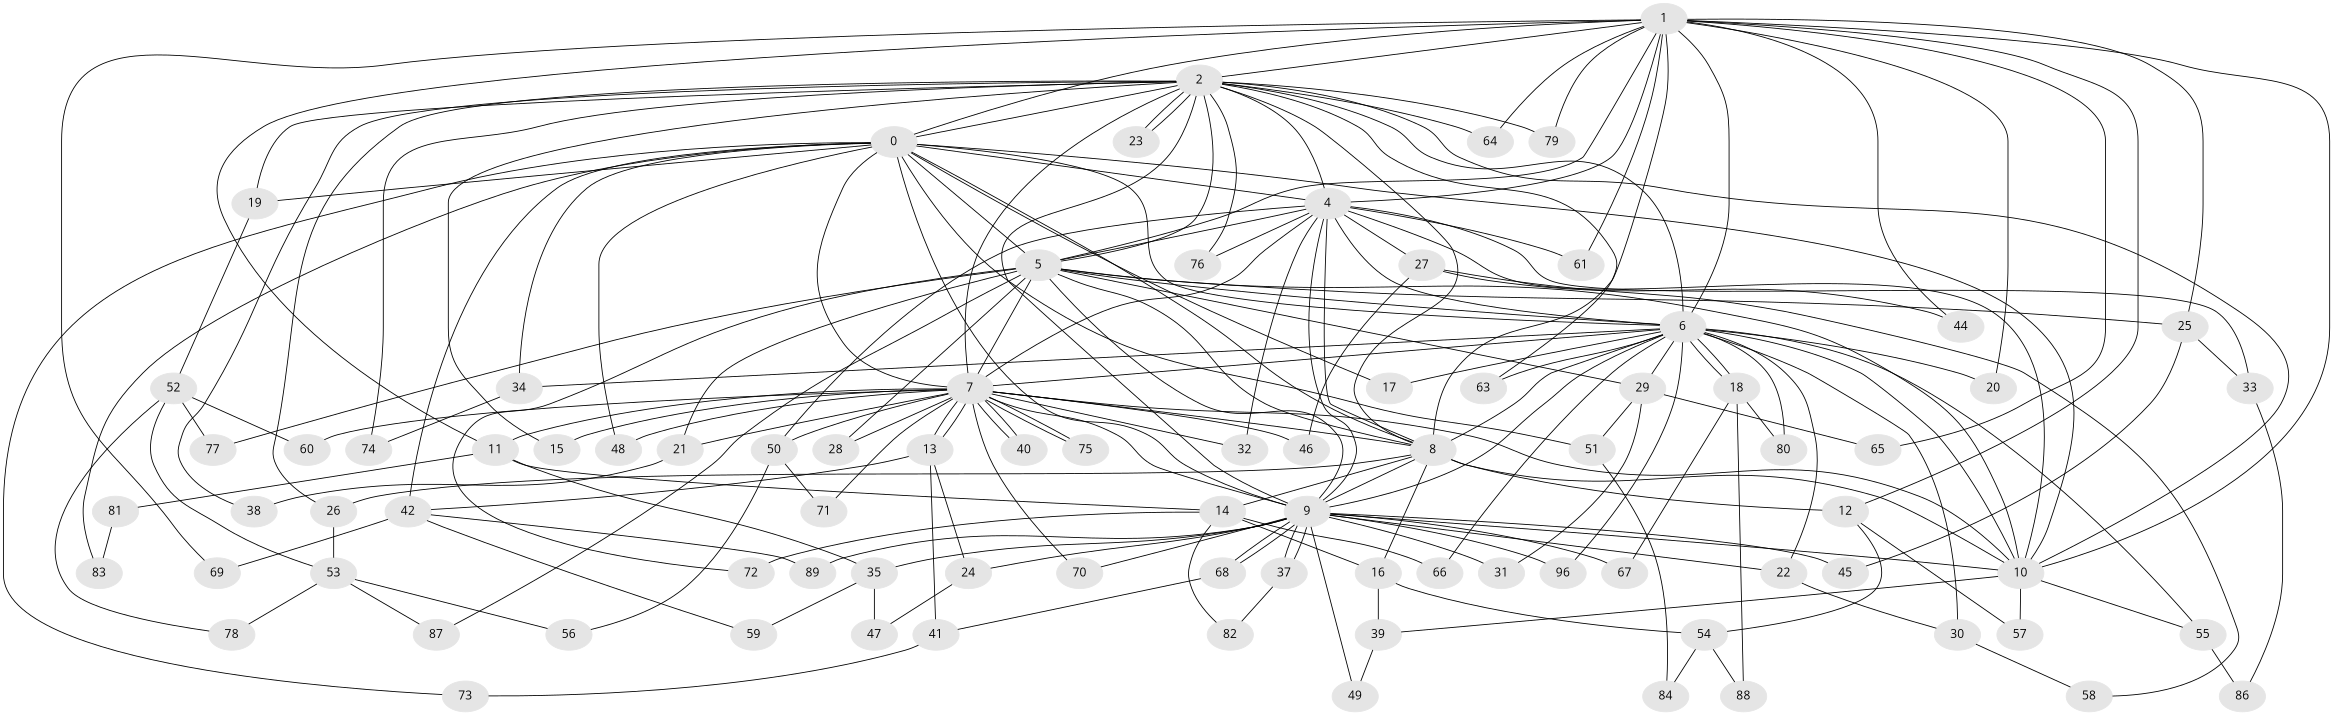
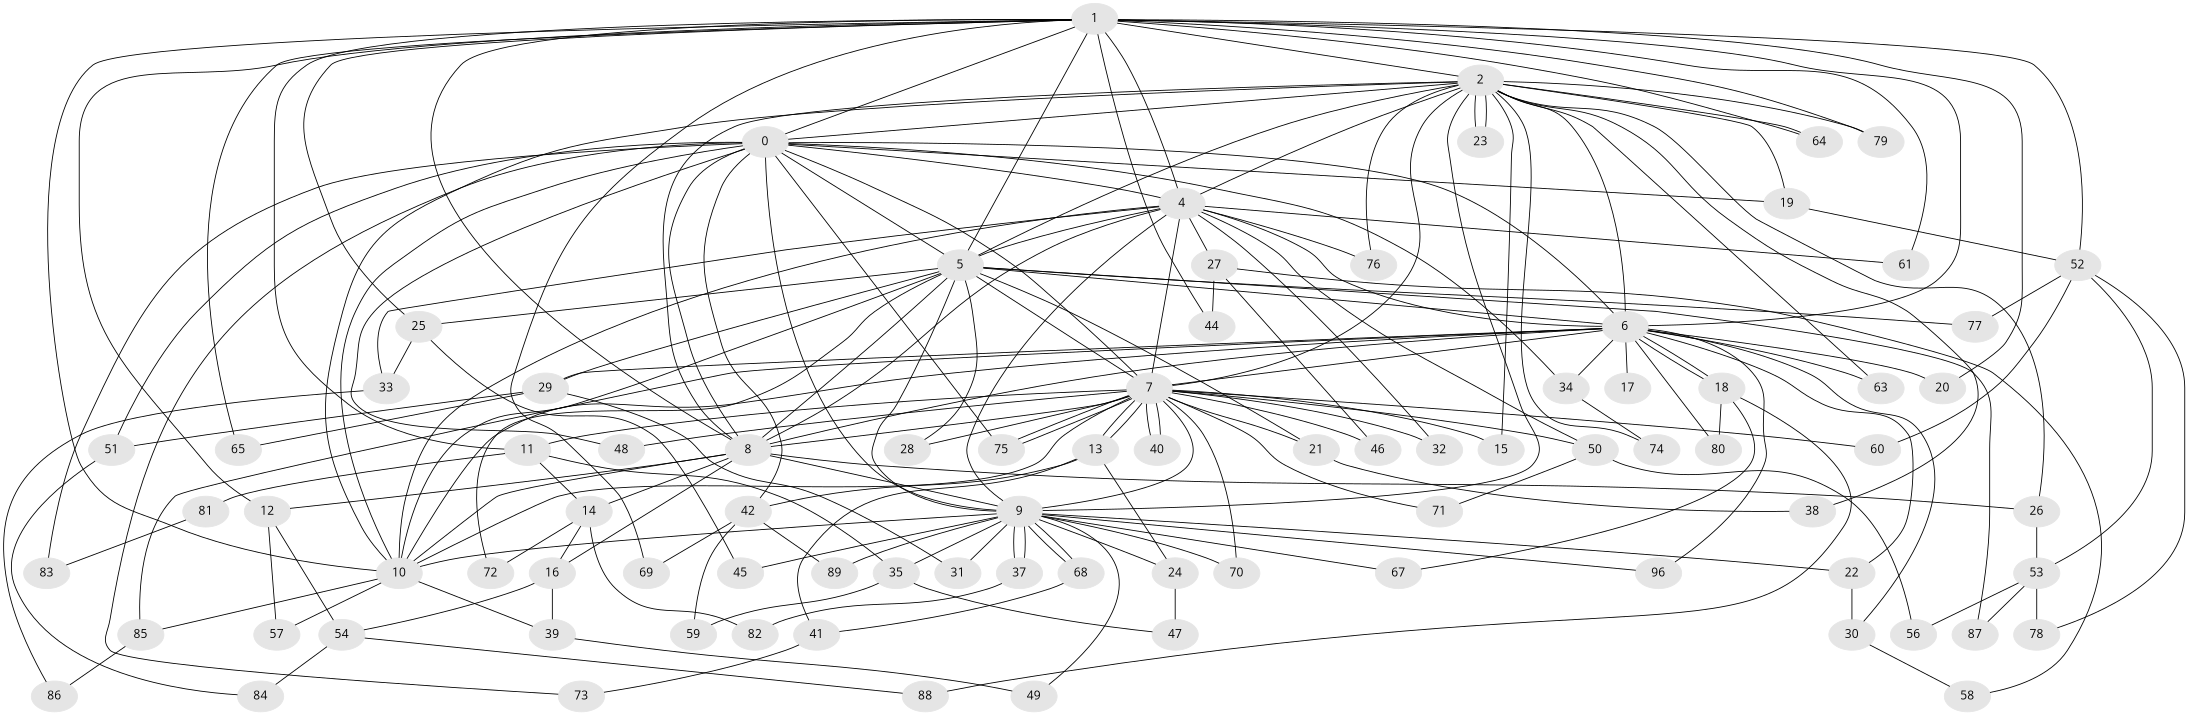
edge "1" -- "52": added
edge "0" -- "17": now "0" -- "75"
edge "6" -- "9": removed
node "66": removed
node "55": label "55" -> "85"
